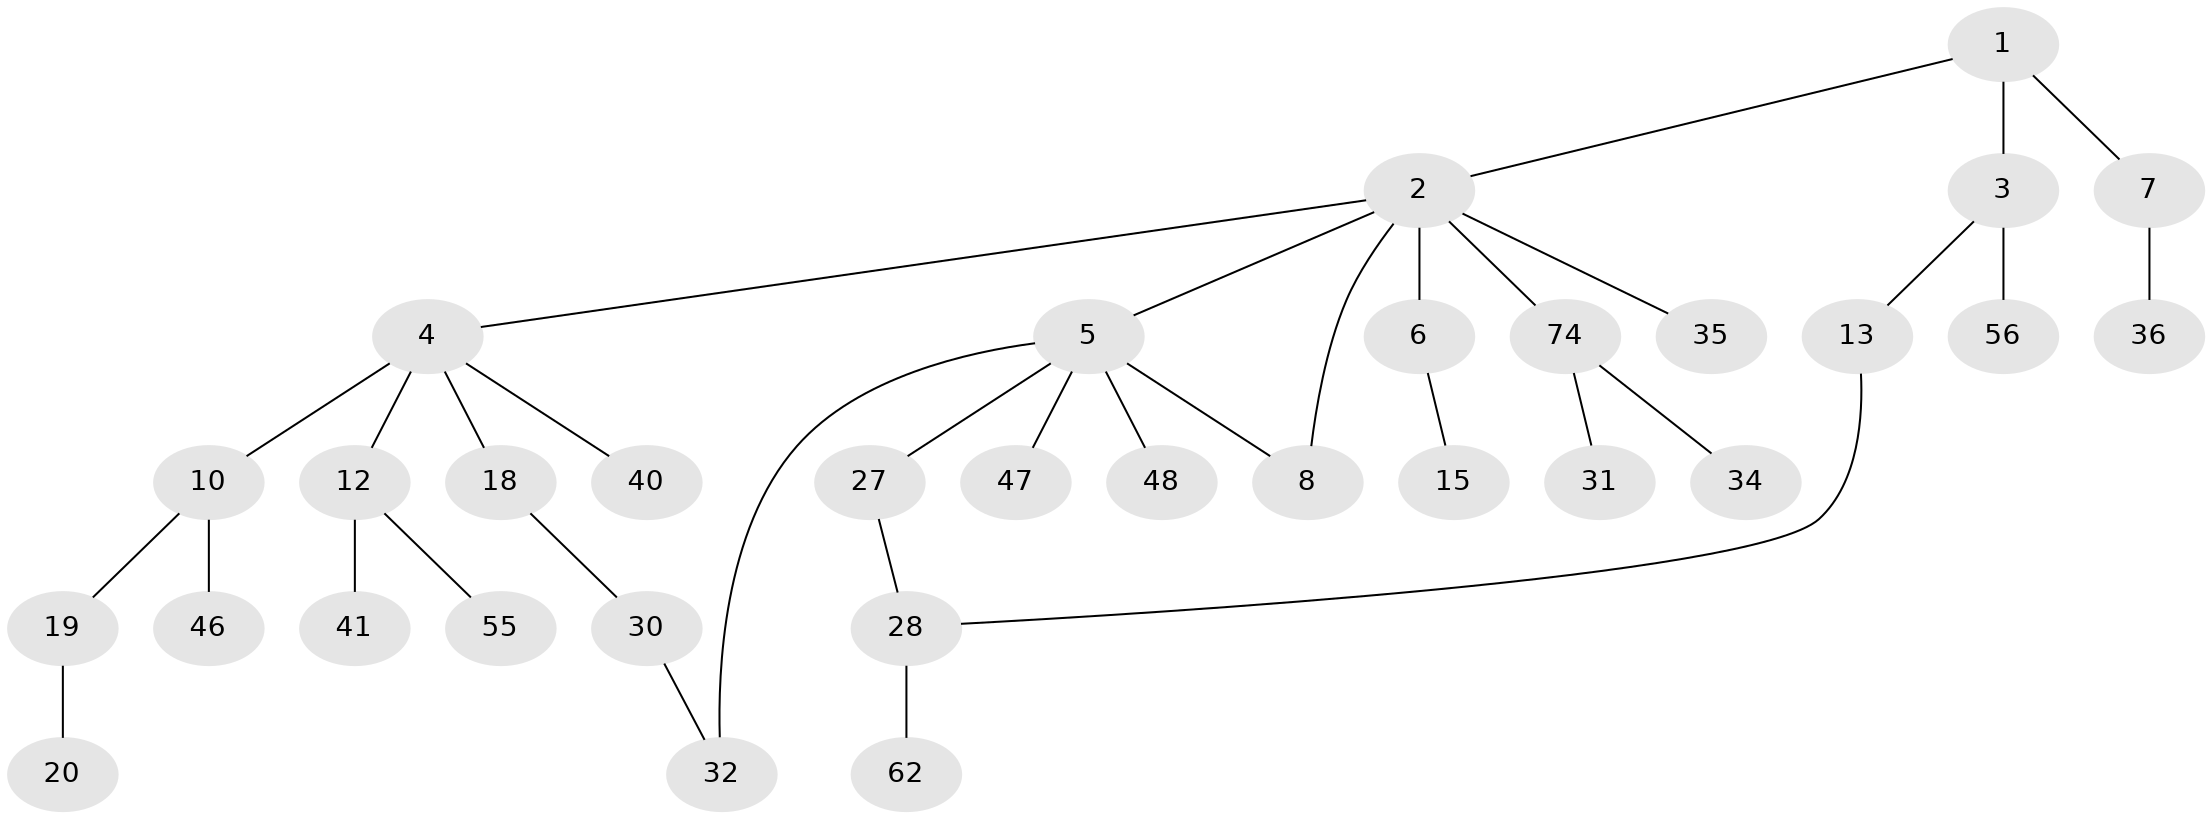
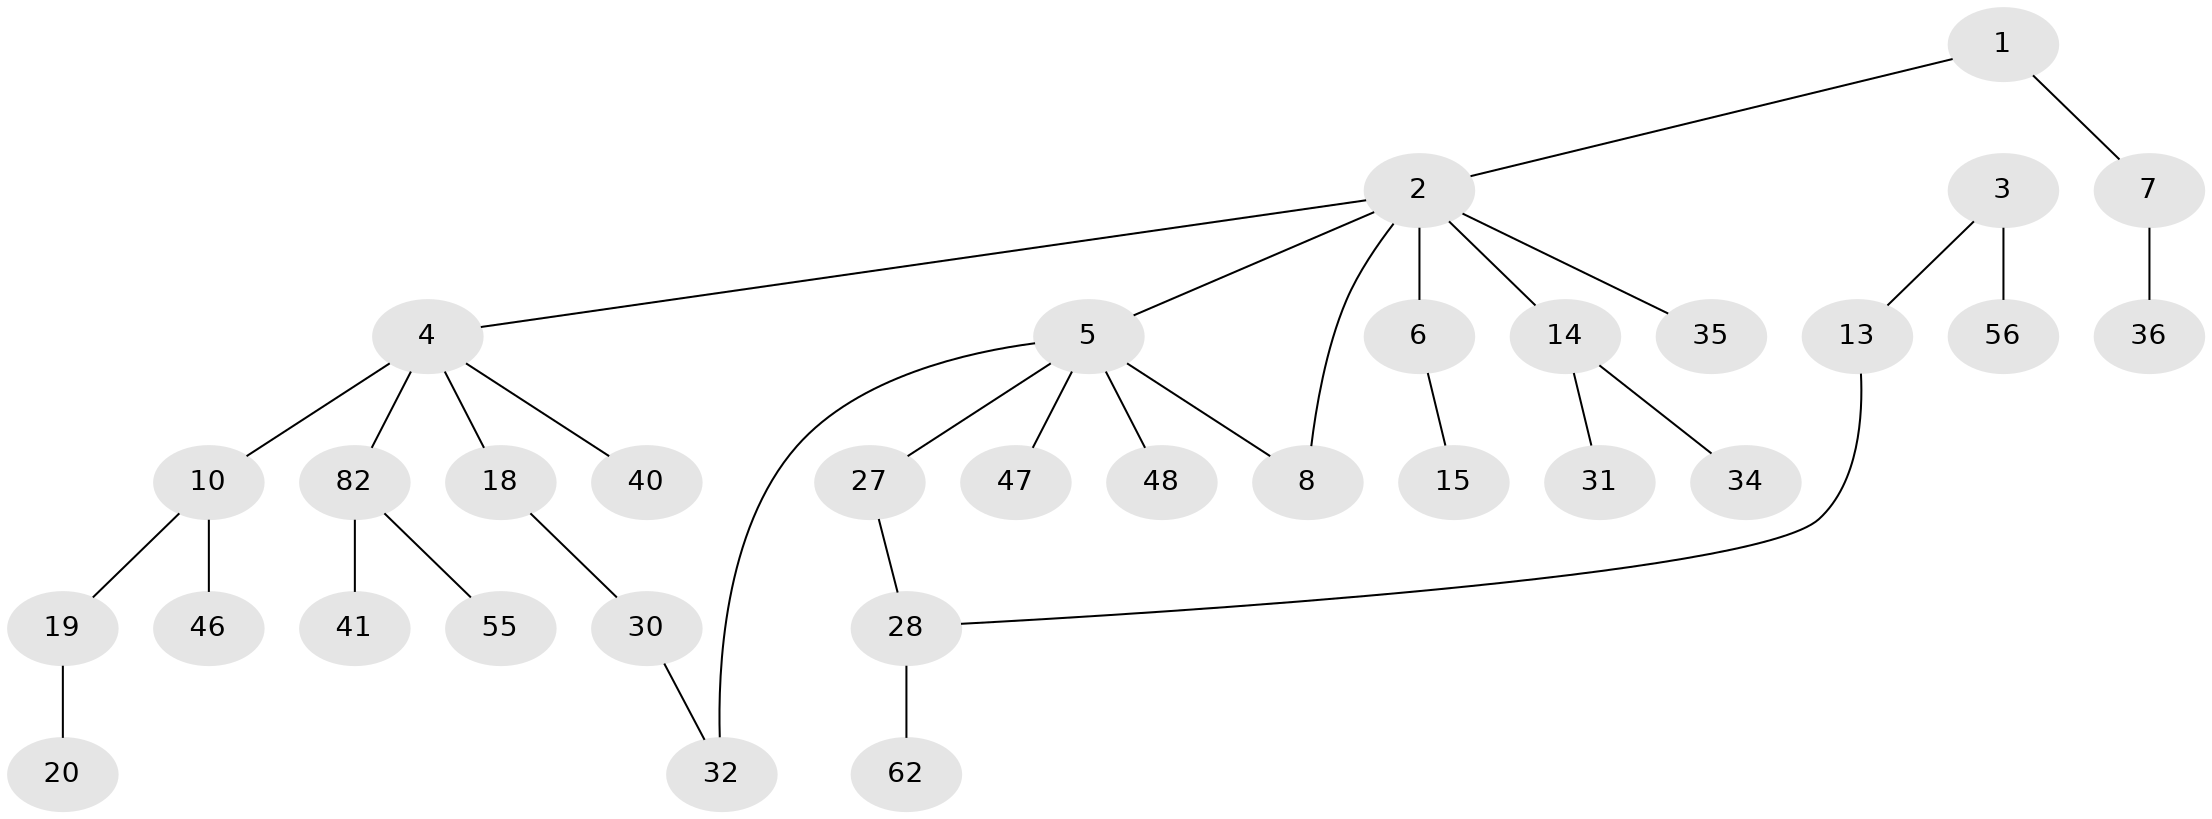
edge "1" -- "3": removed
node "74": label "74" -> "14"
node "12": label "12" -> "82"
